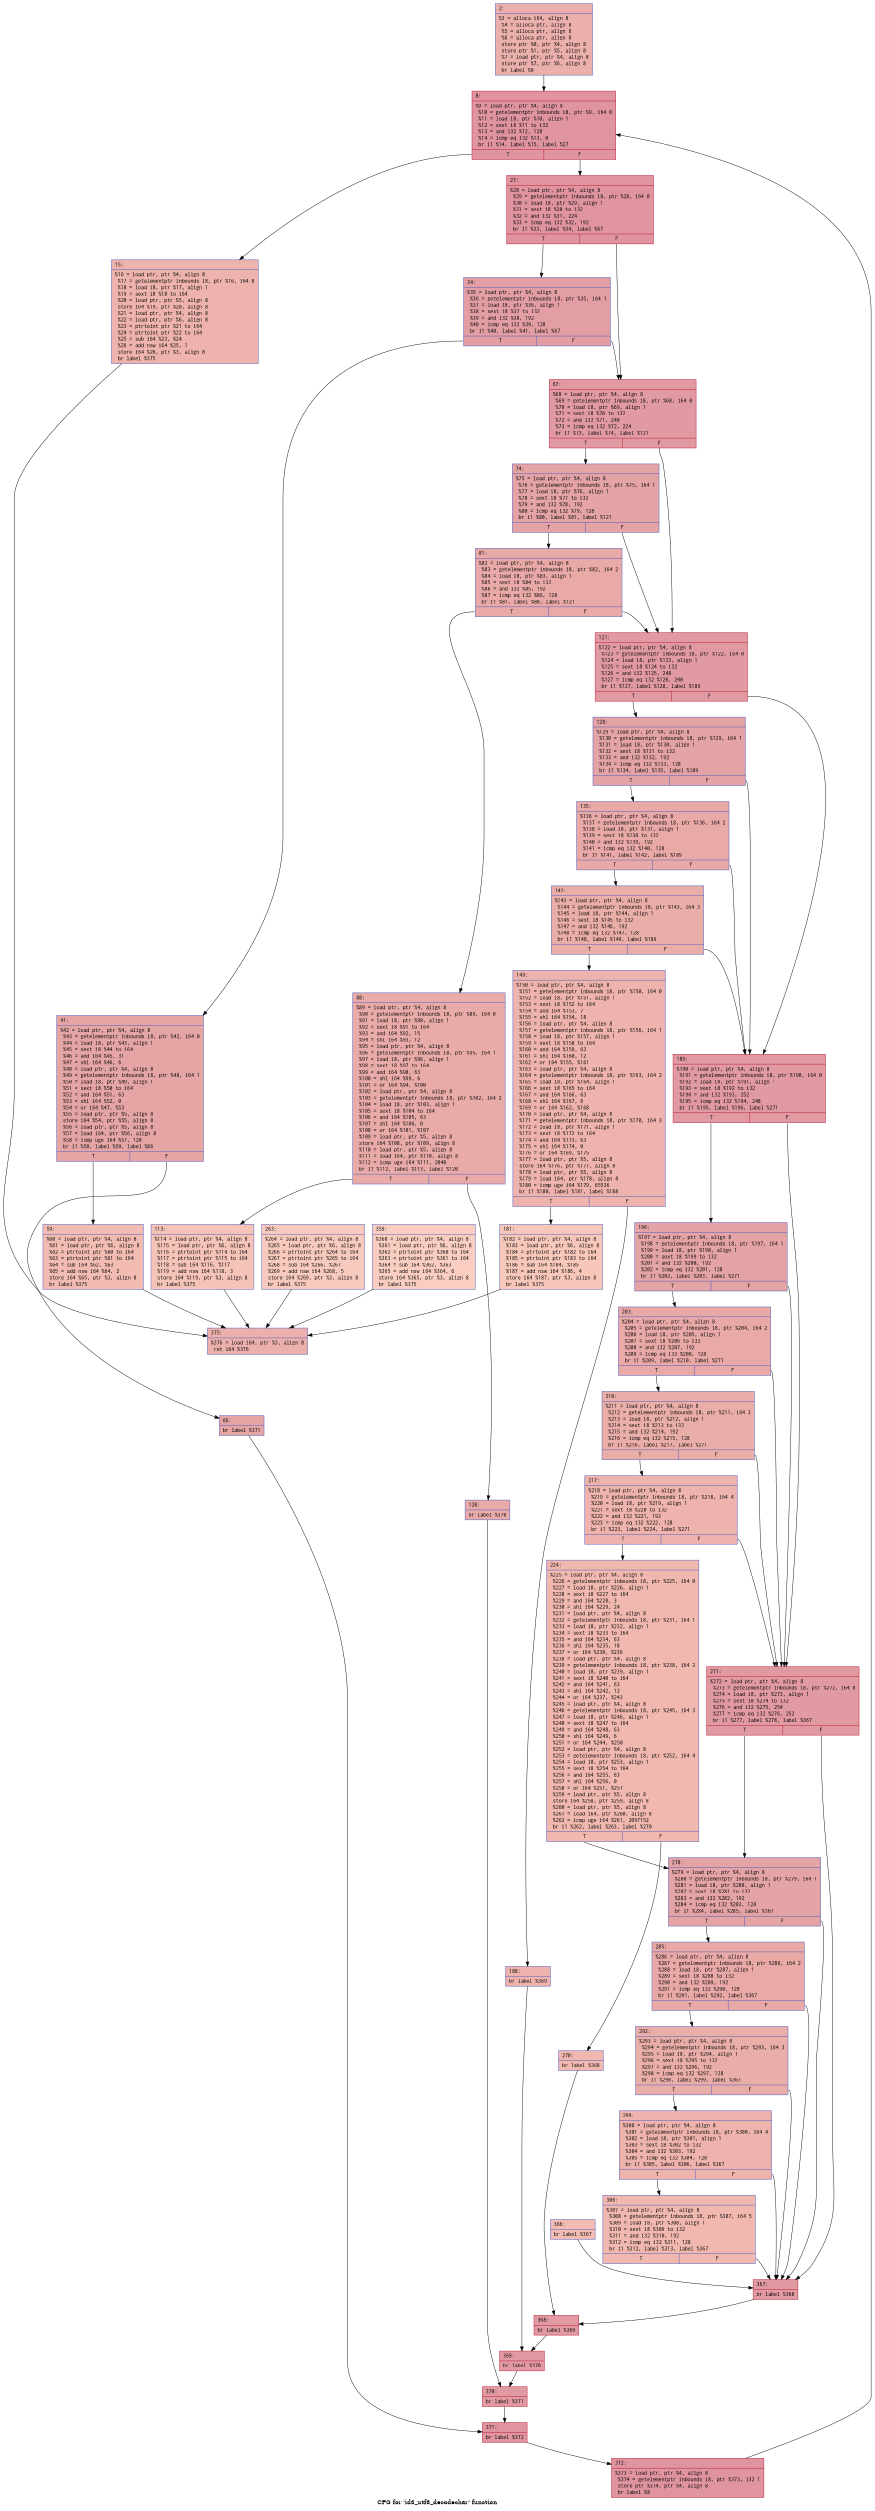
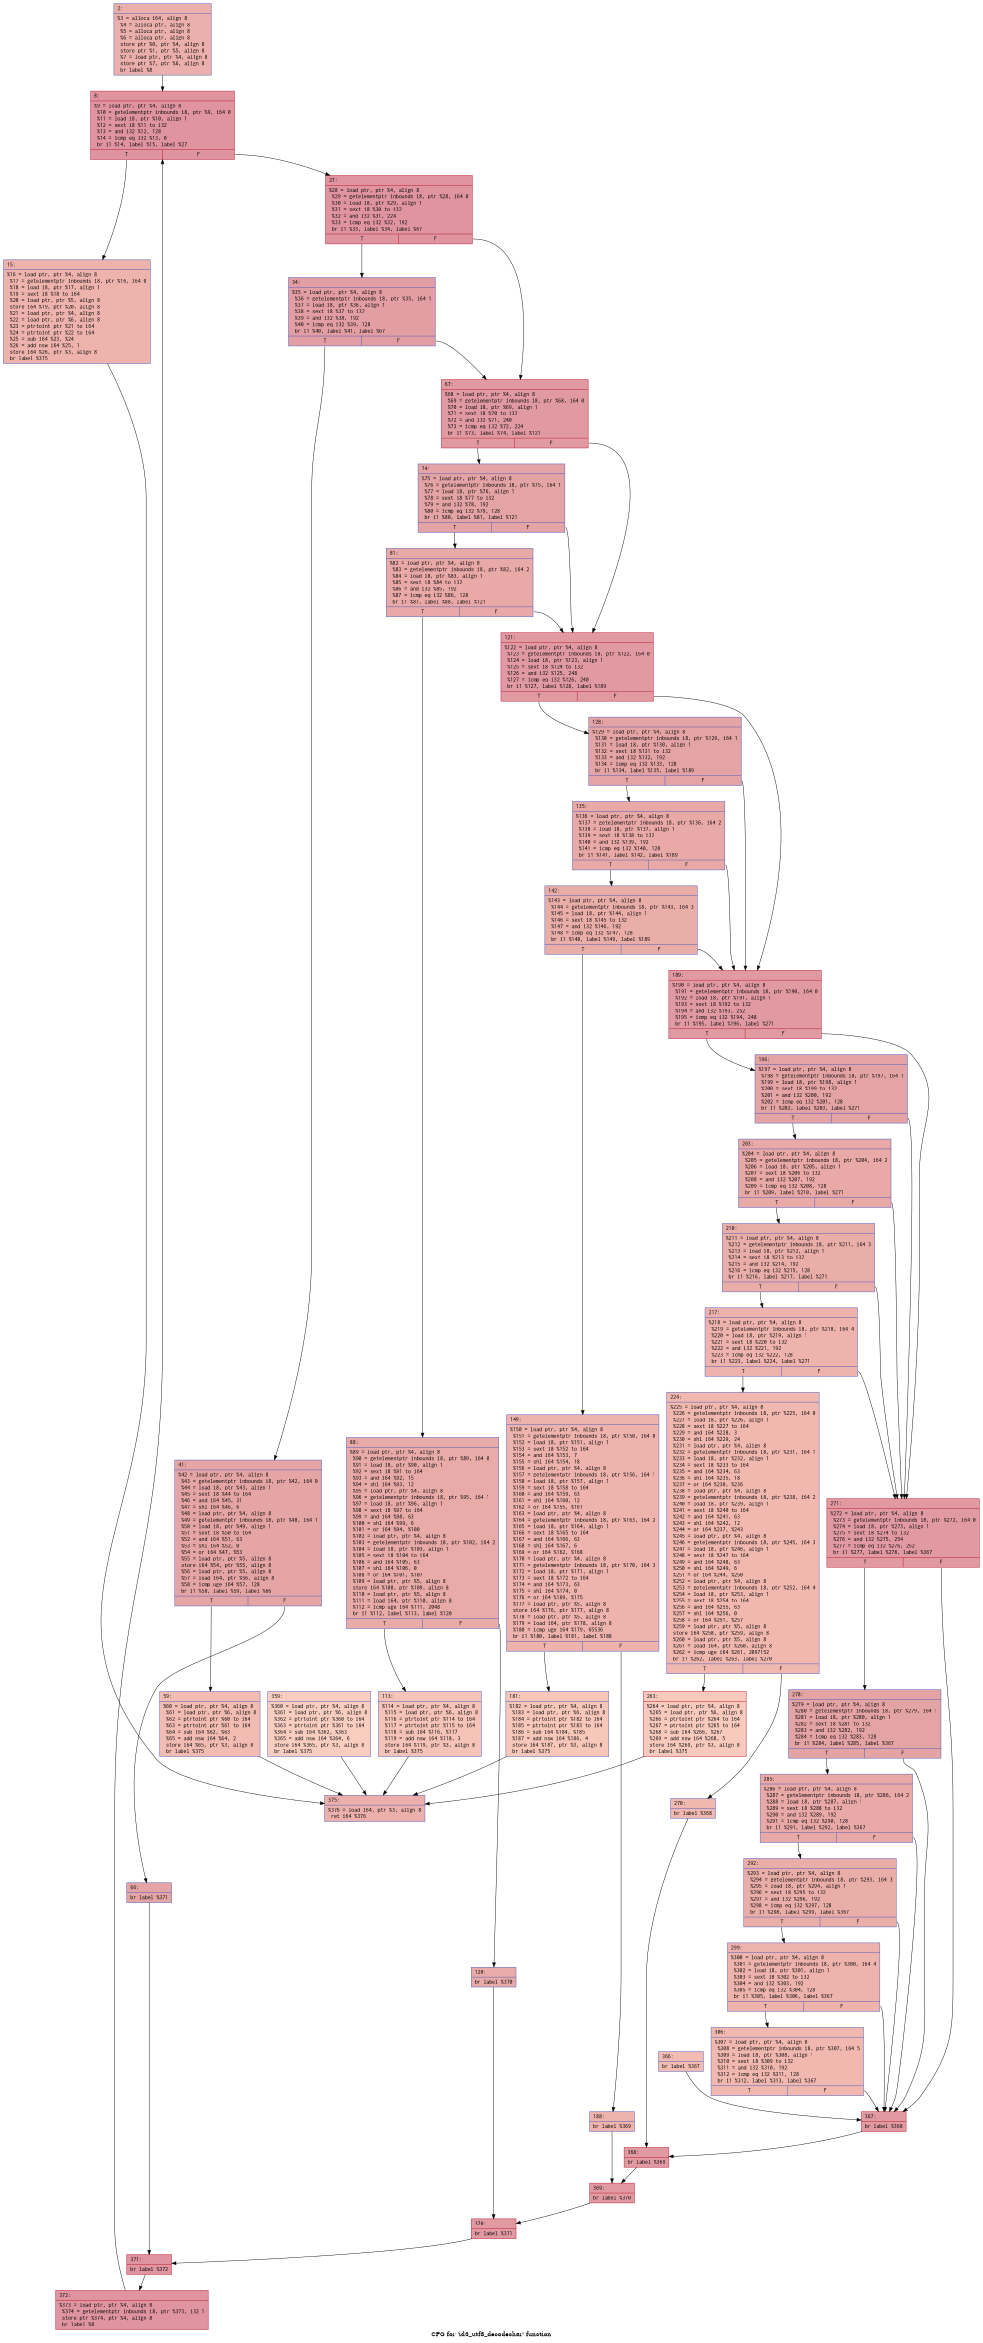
node "263:": color #3d50c3ff -> #b70d28ff
edge "224:" -> "278:": now "224:" -> "263:"
